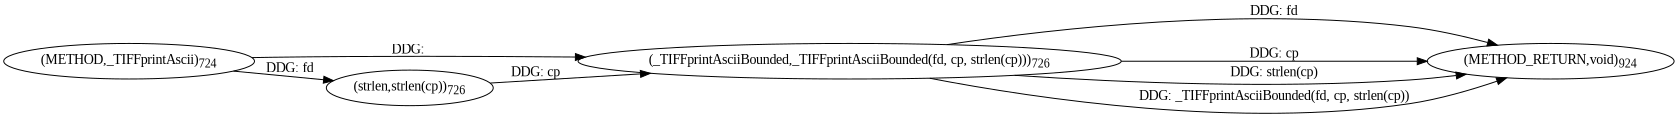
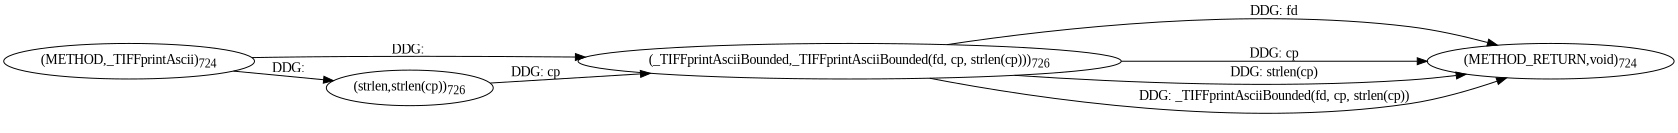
node "(METHOD_RETURN,void)": text "924" -> "724"
edge "(METHOD,_TIFFprintAscii)" -> "(strlen,strlen(cp))": label "DDG: fd" -> "DDG: "
